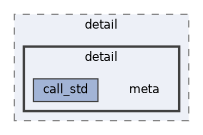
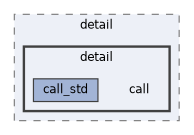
node "meta": label "meta" -> "call"
